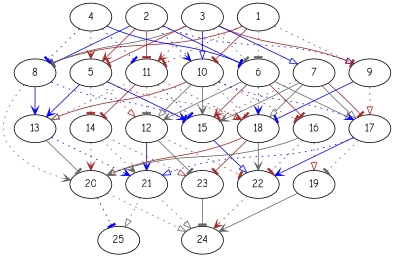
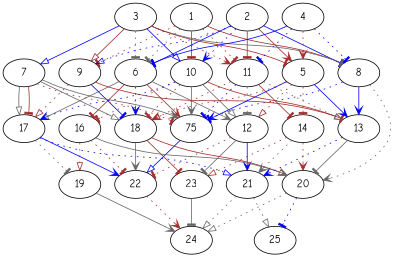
edge "9" -> "13": added
node "15": label "15" -> "75"
